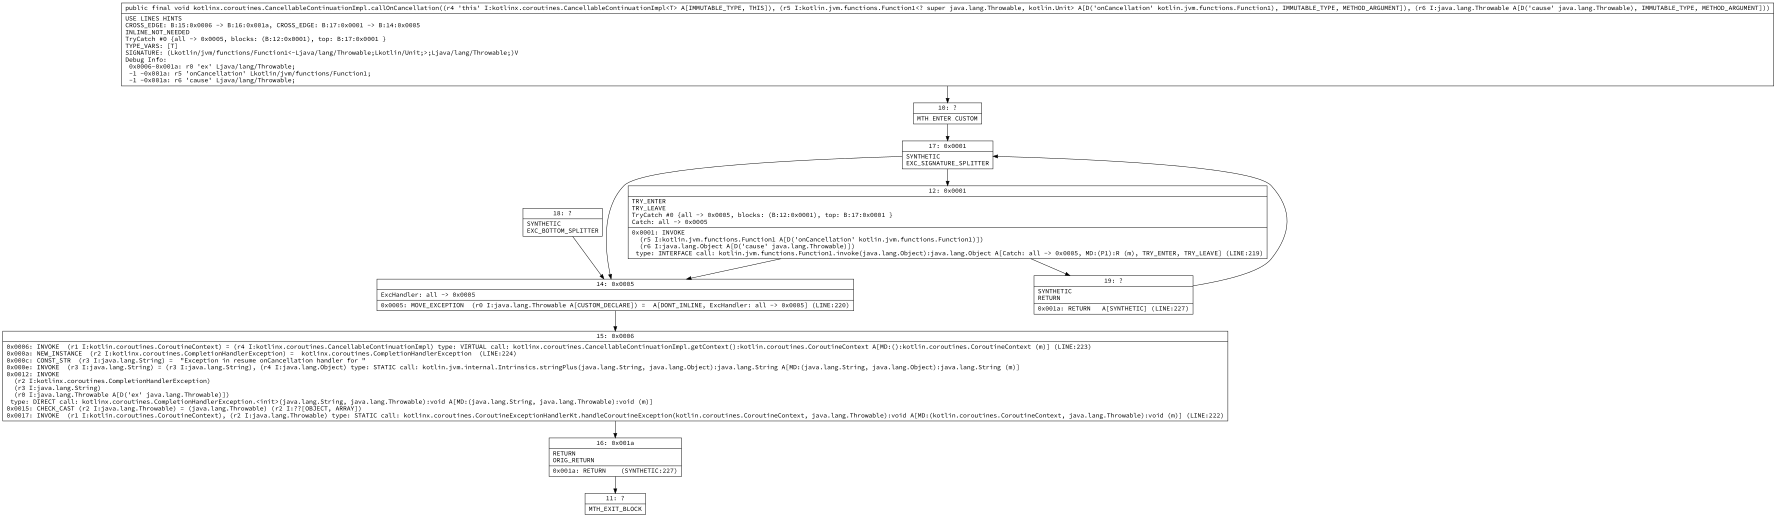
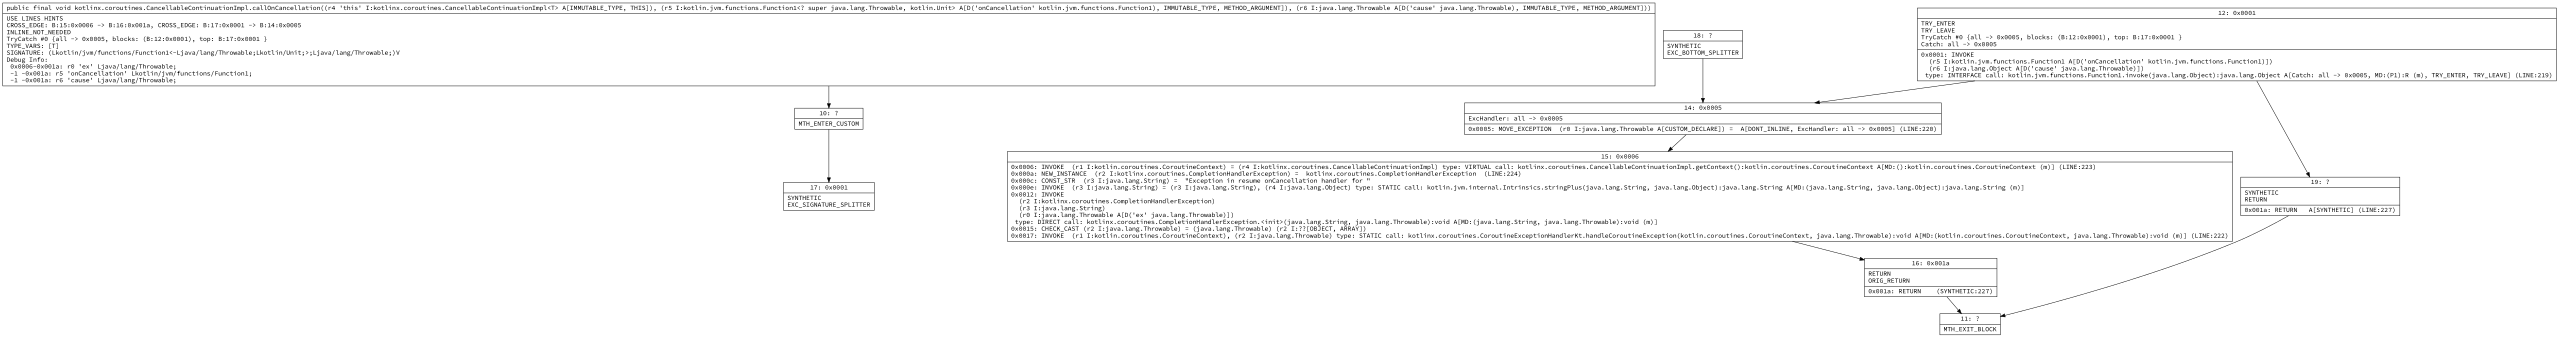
edge "17: 0x0001" -> "14: 0x0005": removed
edge "19: ?" -> "17: 0x0001": now "19: ?" -> "11: ?"
edge "17: 0x0001" -> "12: 0x0001": removed
